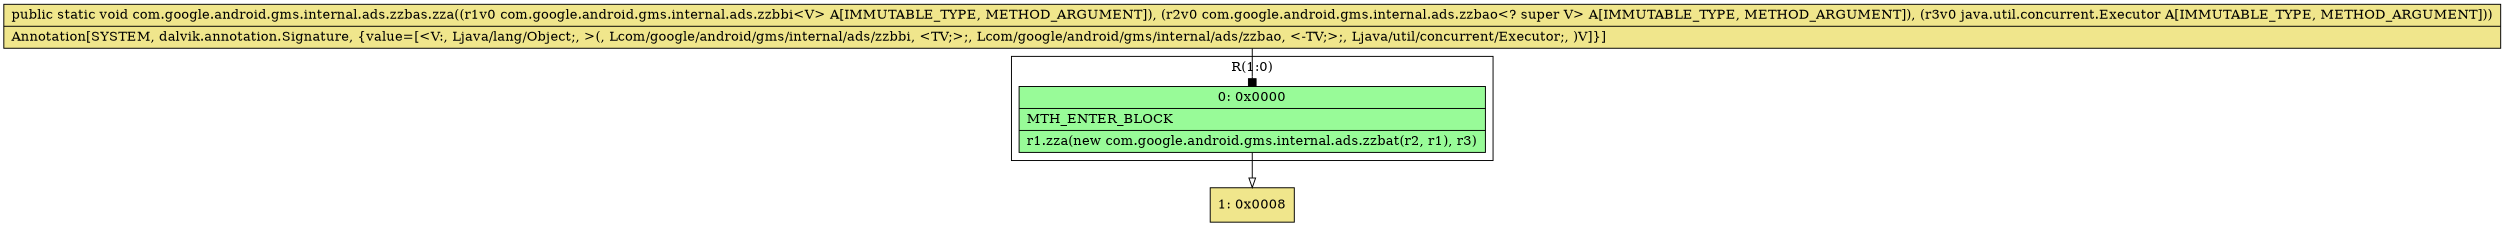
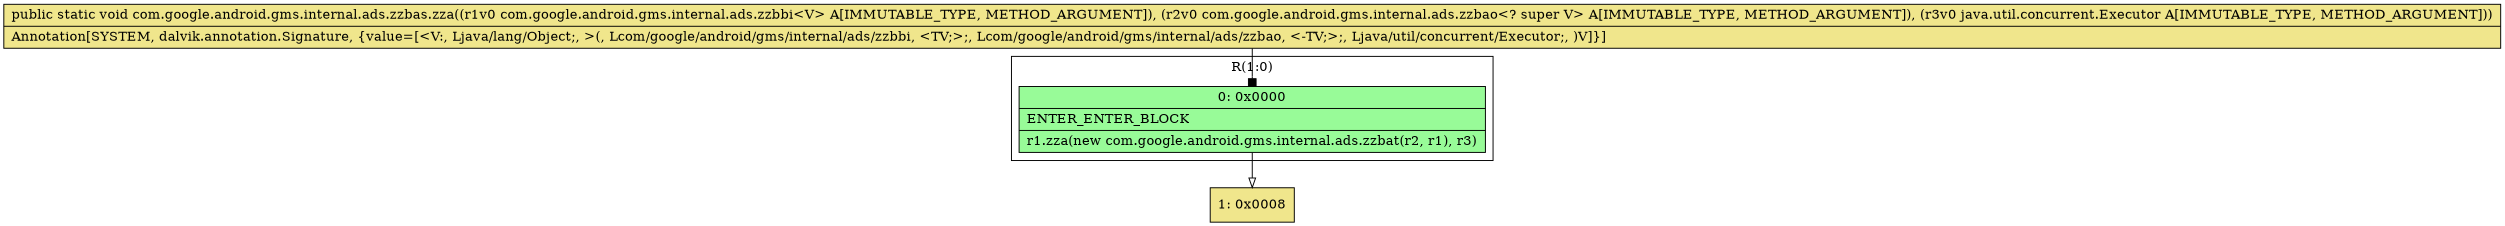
node "0: 0x0000": text "MTH_ENTER_BLOCK" -> "ENTER_ENTER_BLOCK"
